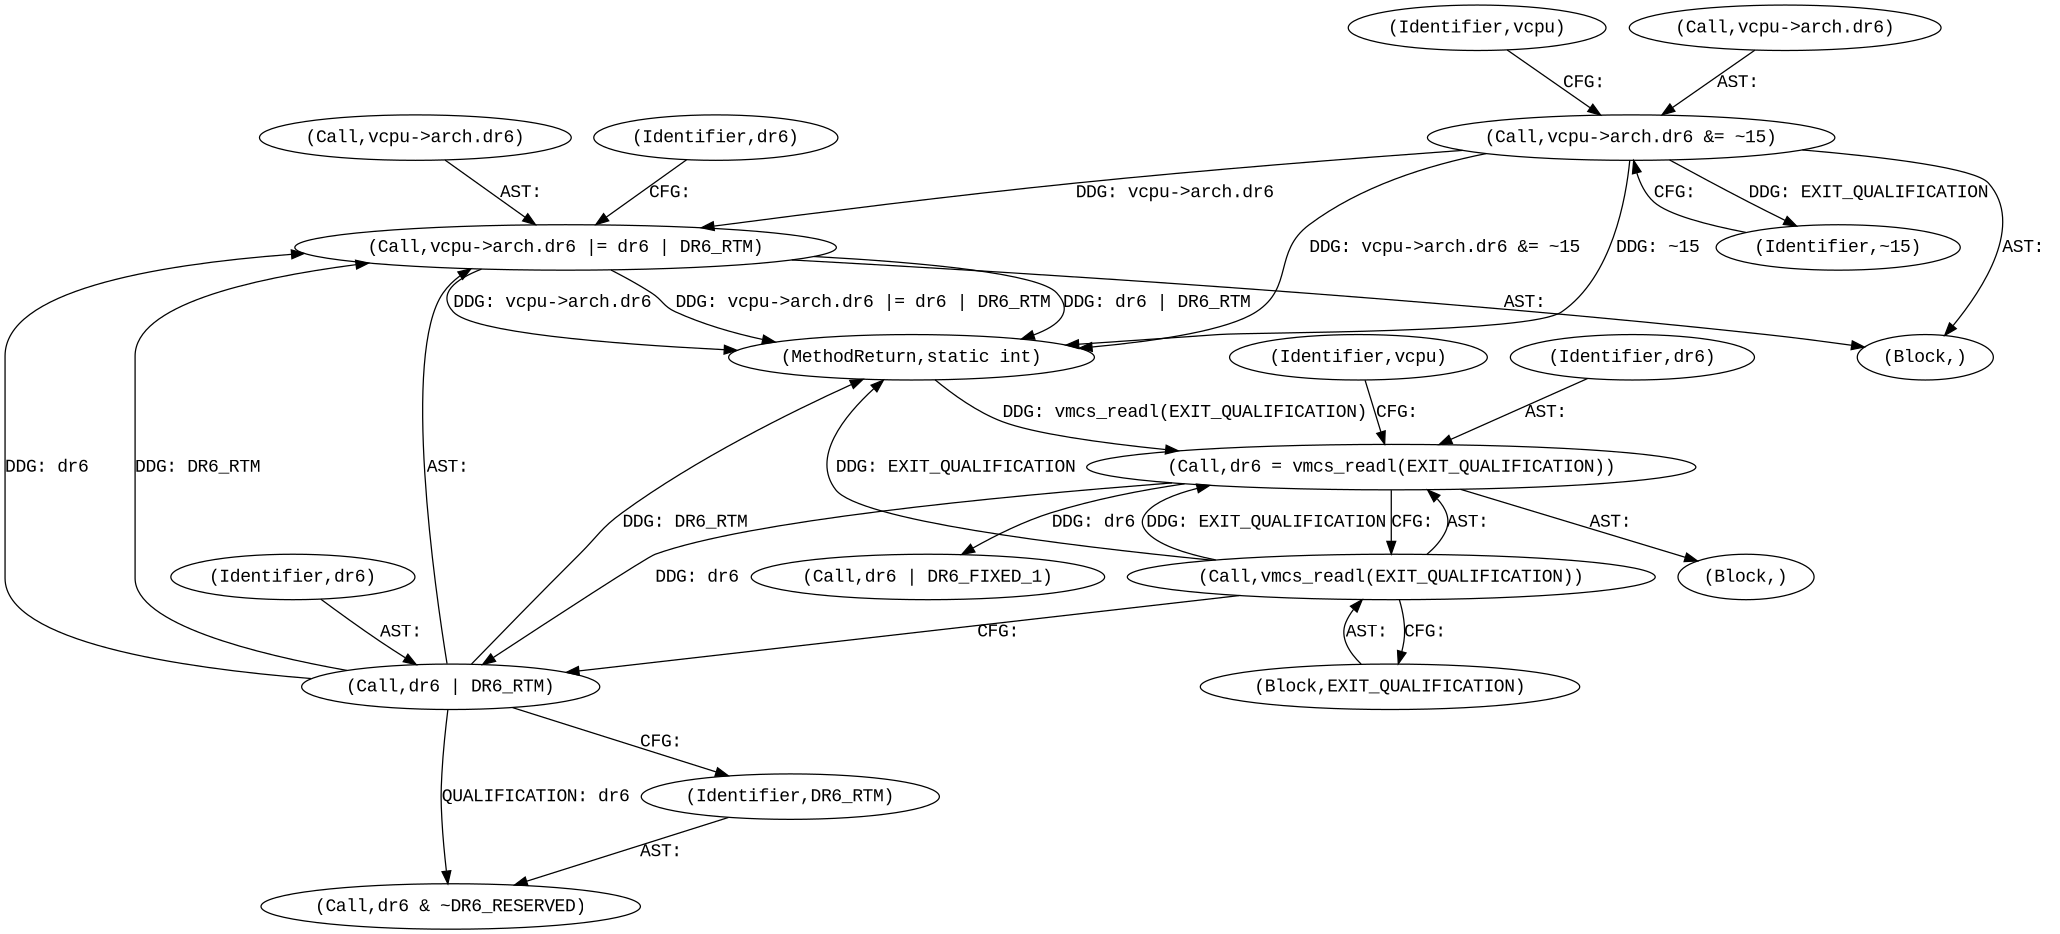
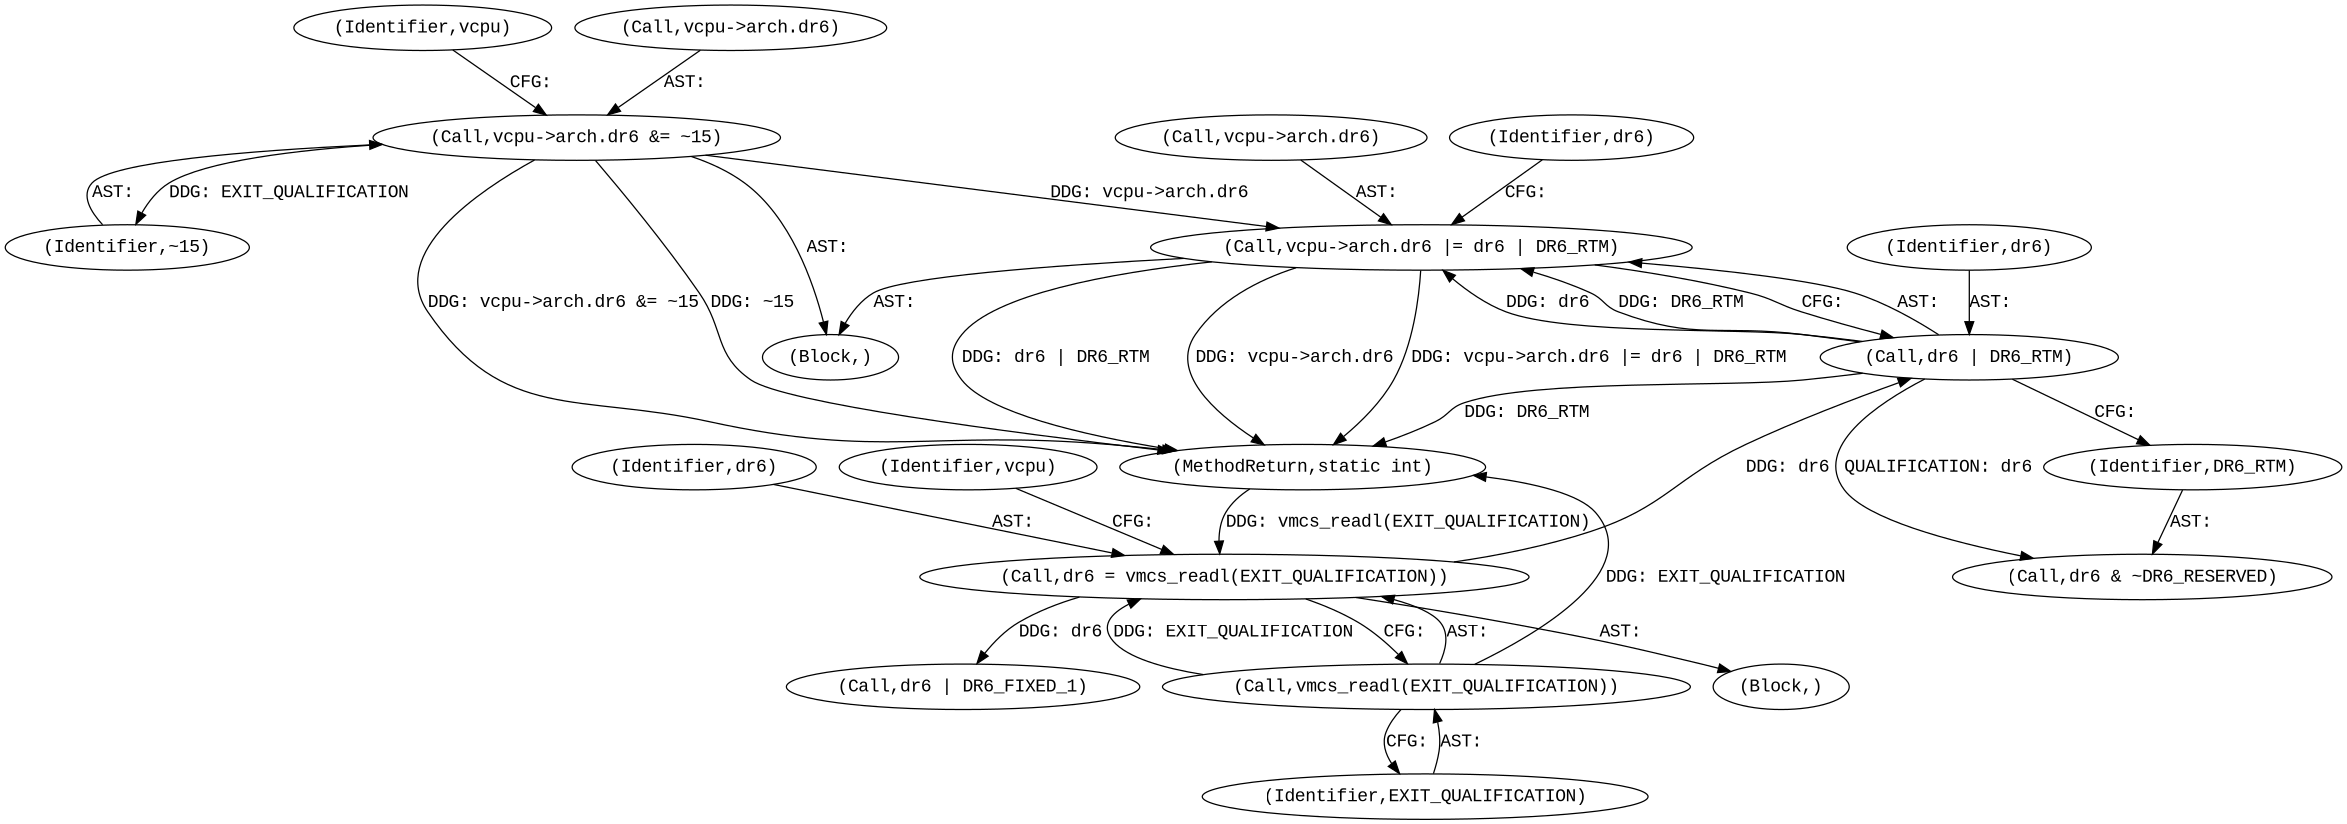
edge "(Identifier,~15)" -> "(Call,vcpu->arch.dr6 &= ~15)": label "CFG: " -> "AST: "
edge "(Call,vmcs_readl(EXIT_QUALIFICATION))" -> "(Call,dr6 | DR6_RTM)": now "(Call,vcpu->arch.dr6 |= dr6 | DR6_RTM)" -> "(Call,dr6 | DR6_RTM)"
node "(Block,EXIT_QUALIFICATION)": label "(Block,EXIT_QUALIFICATION)" -> "(Identifier,EXIT_QUALIFICATION)"
